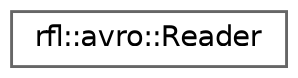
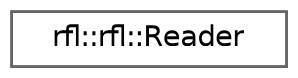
node "rfl::avro::Reader": label "rfl::avro::Reader" -> "rfl::rfl::Reader"
